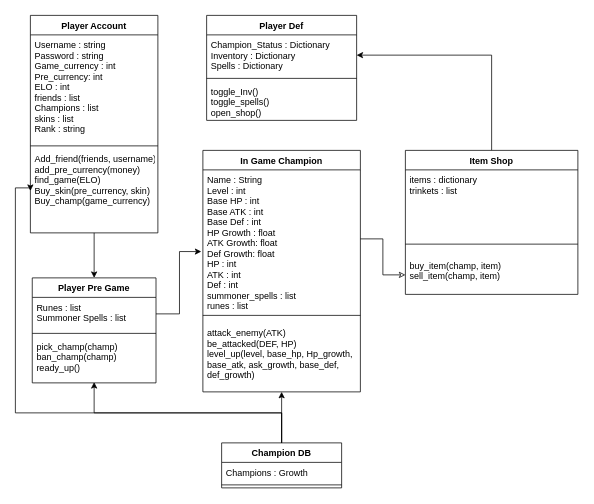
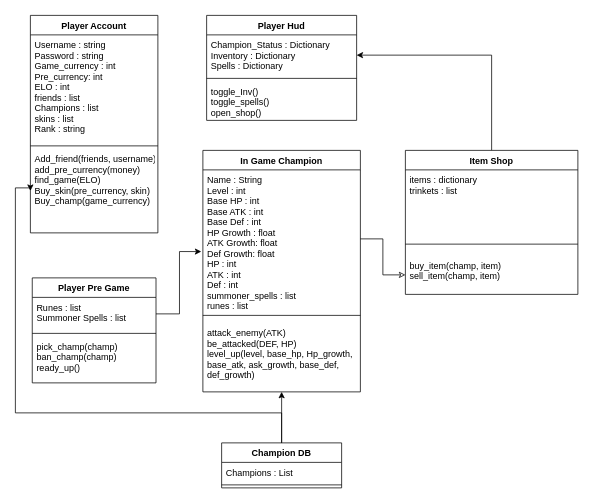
node "Player Def": label "Player Def" -> "Player Hud"
edge "Player Account" -> "Player Pre Game": removed
edge "Champion DB" -> "pick_champ(champ) ban_champ(champ) ready_up()": removed
node "Champions : Growth": label "Champions : Growth" -> "Champions : List"
